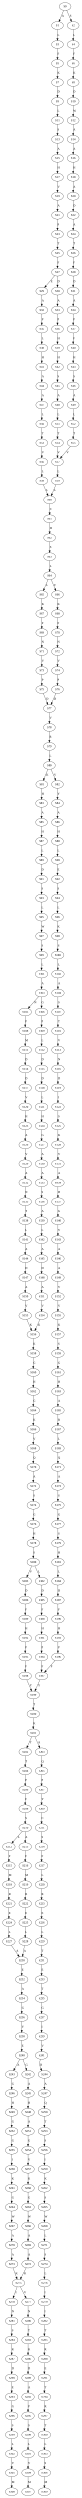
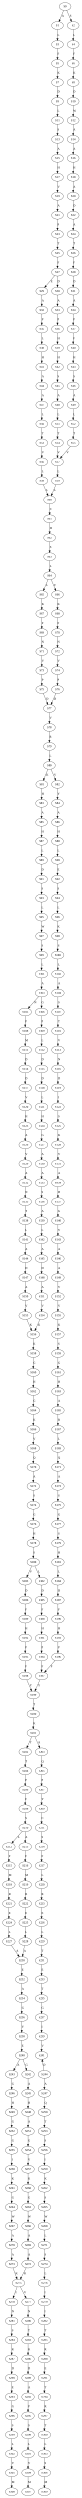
edge "S241" -> "S244": reversed
